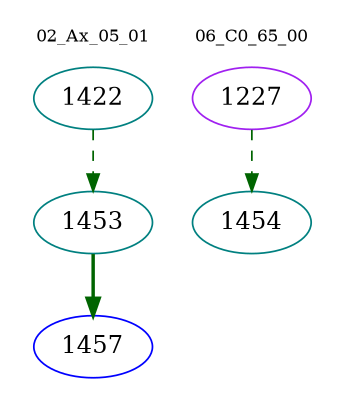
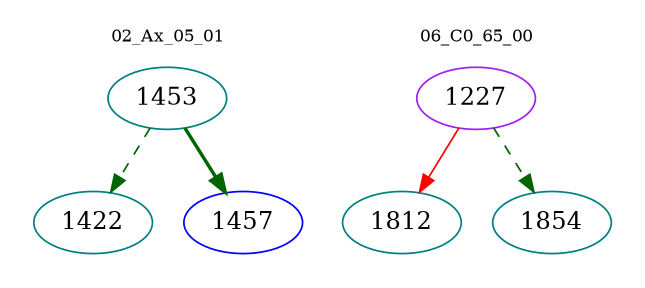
edge "1422" -> "1453": reversed
node "1454": label "1454" -> "1854"
node "1812": added
